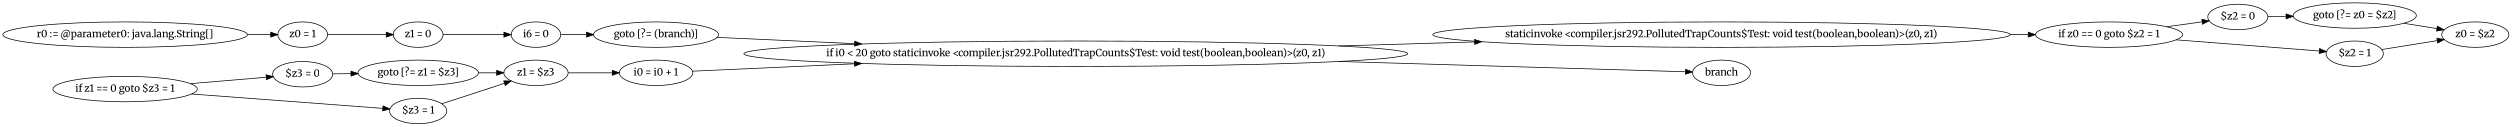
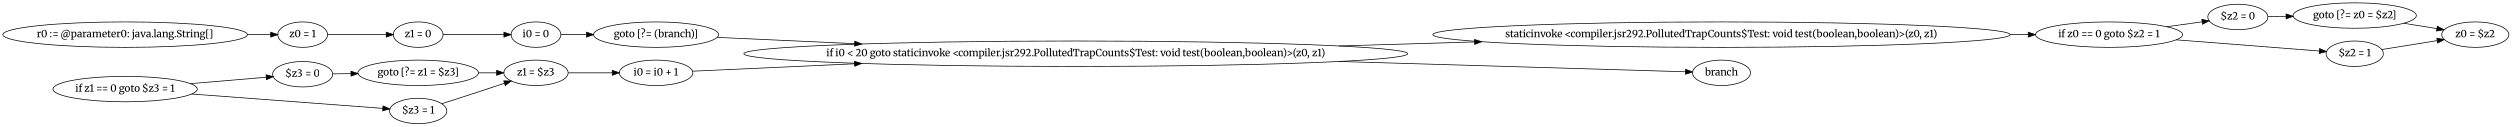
node "i6 = 0": label "i6 = 0" -> "i0 = 0"
